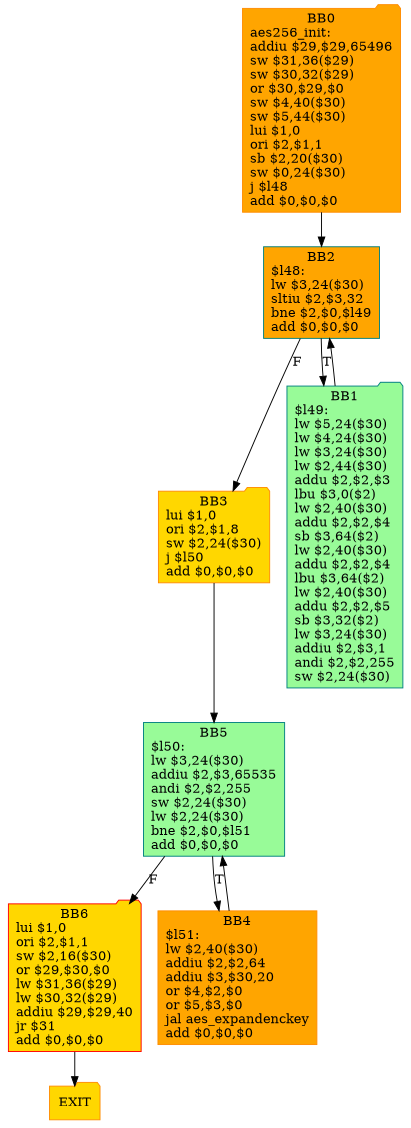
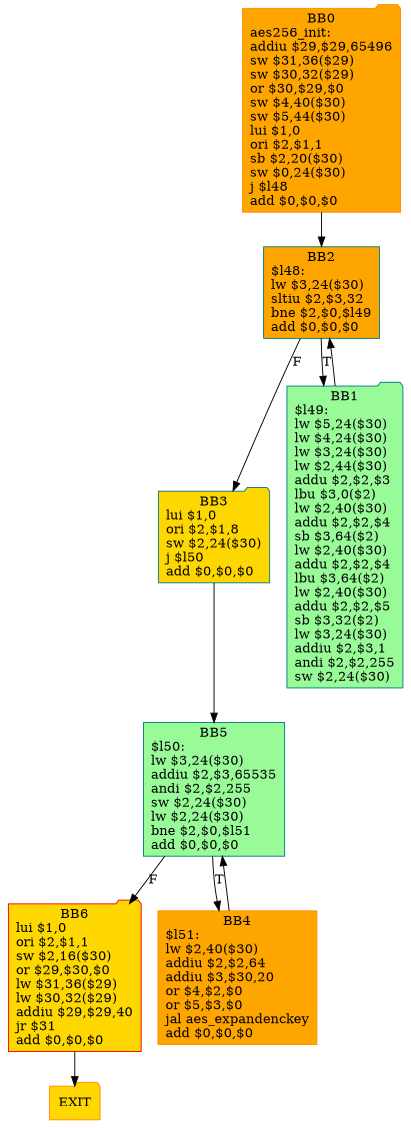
node "BB3 lui $1,0 ori $2,$1,8 sw $2,24($30) j $l50 add $0,$0,$0": color darkorange -> teal
